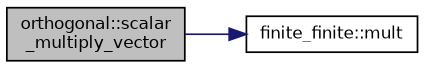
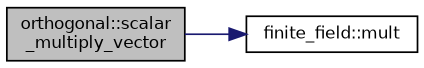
node "finite_finite::mult": label "finite_finite::mult" -> "finite_field::mult"
